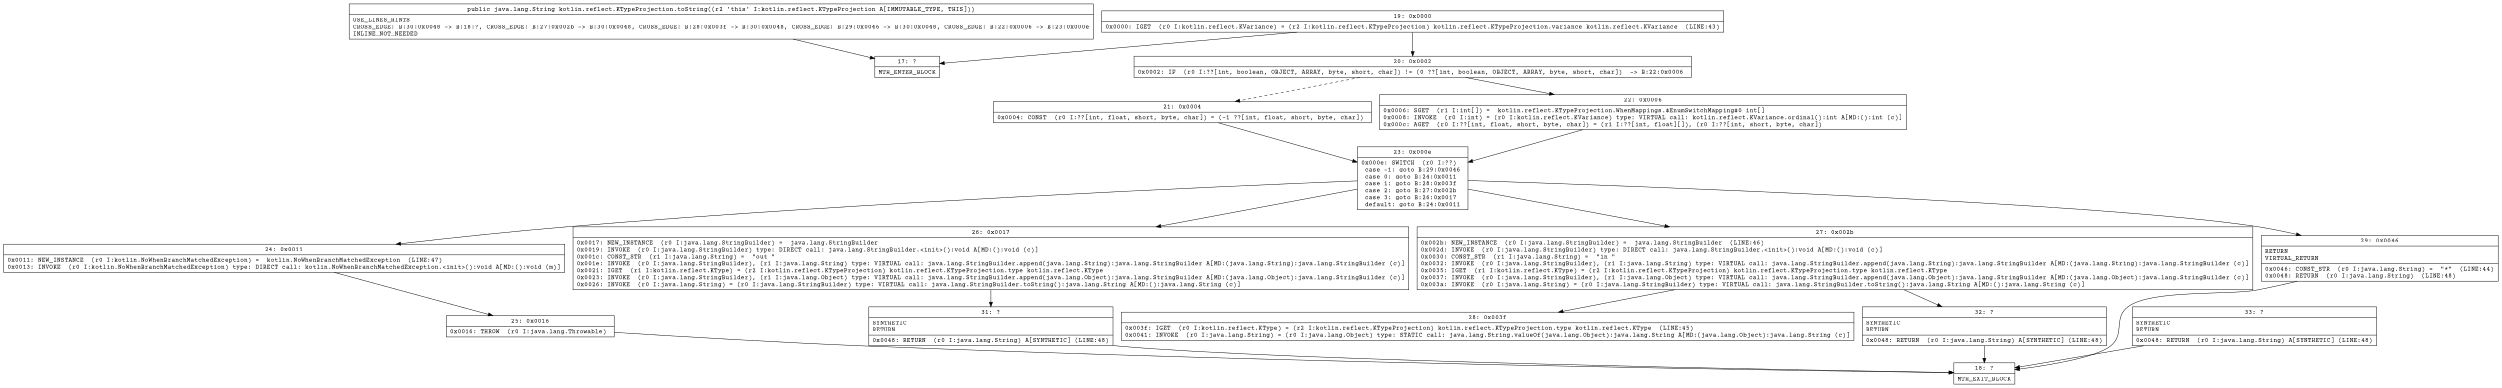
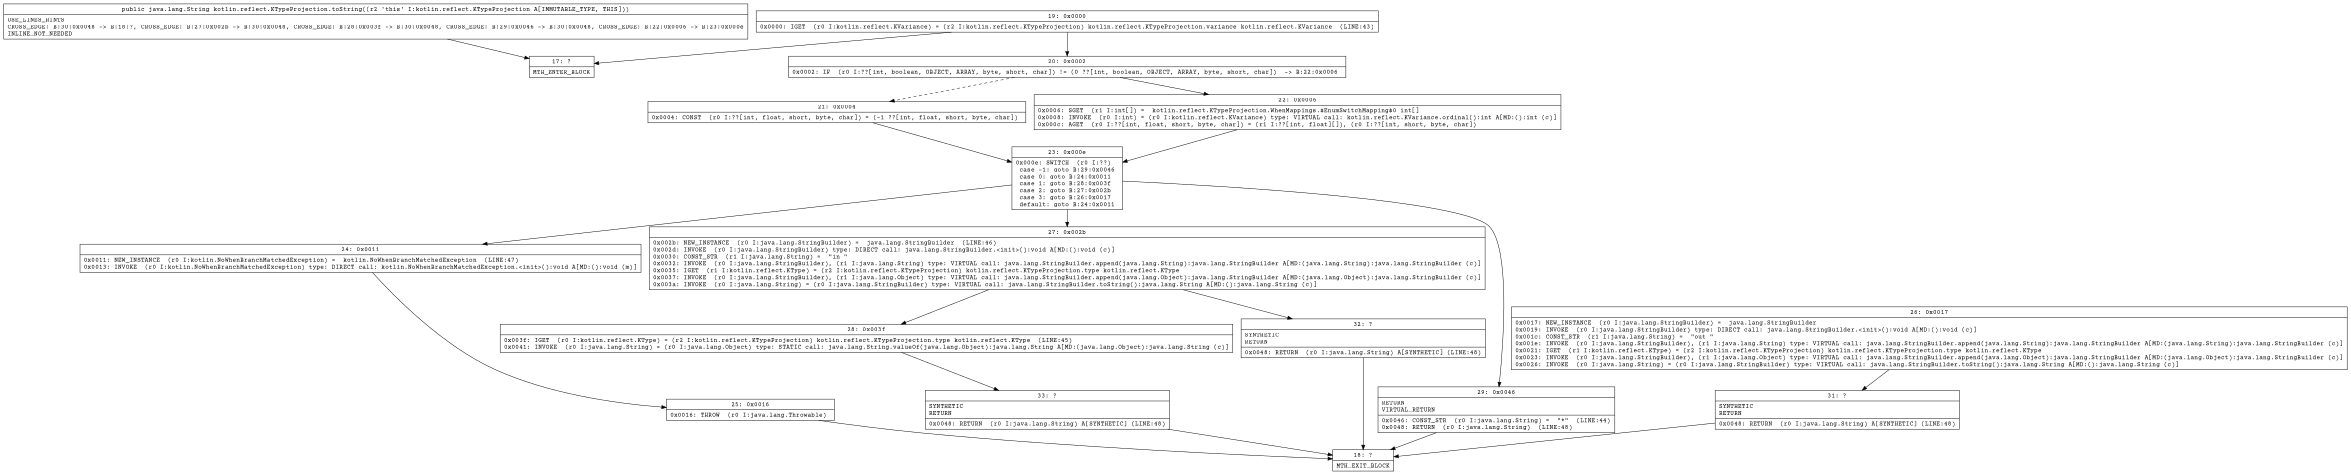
edge "23: 0x000e" -> "26: 0x0017": removed
edge "28: 0x003f" -> "33: ?": added
